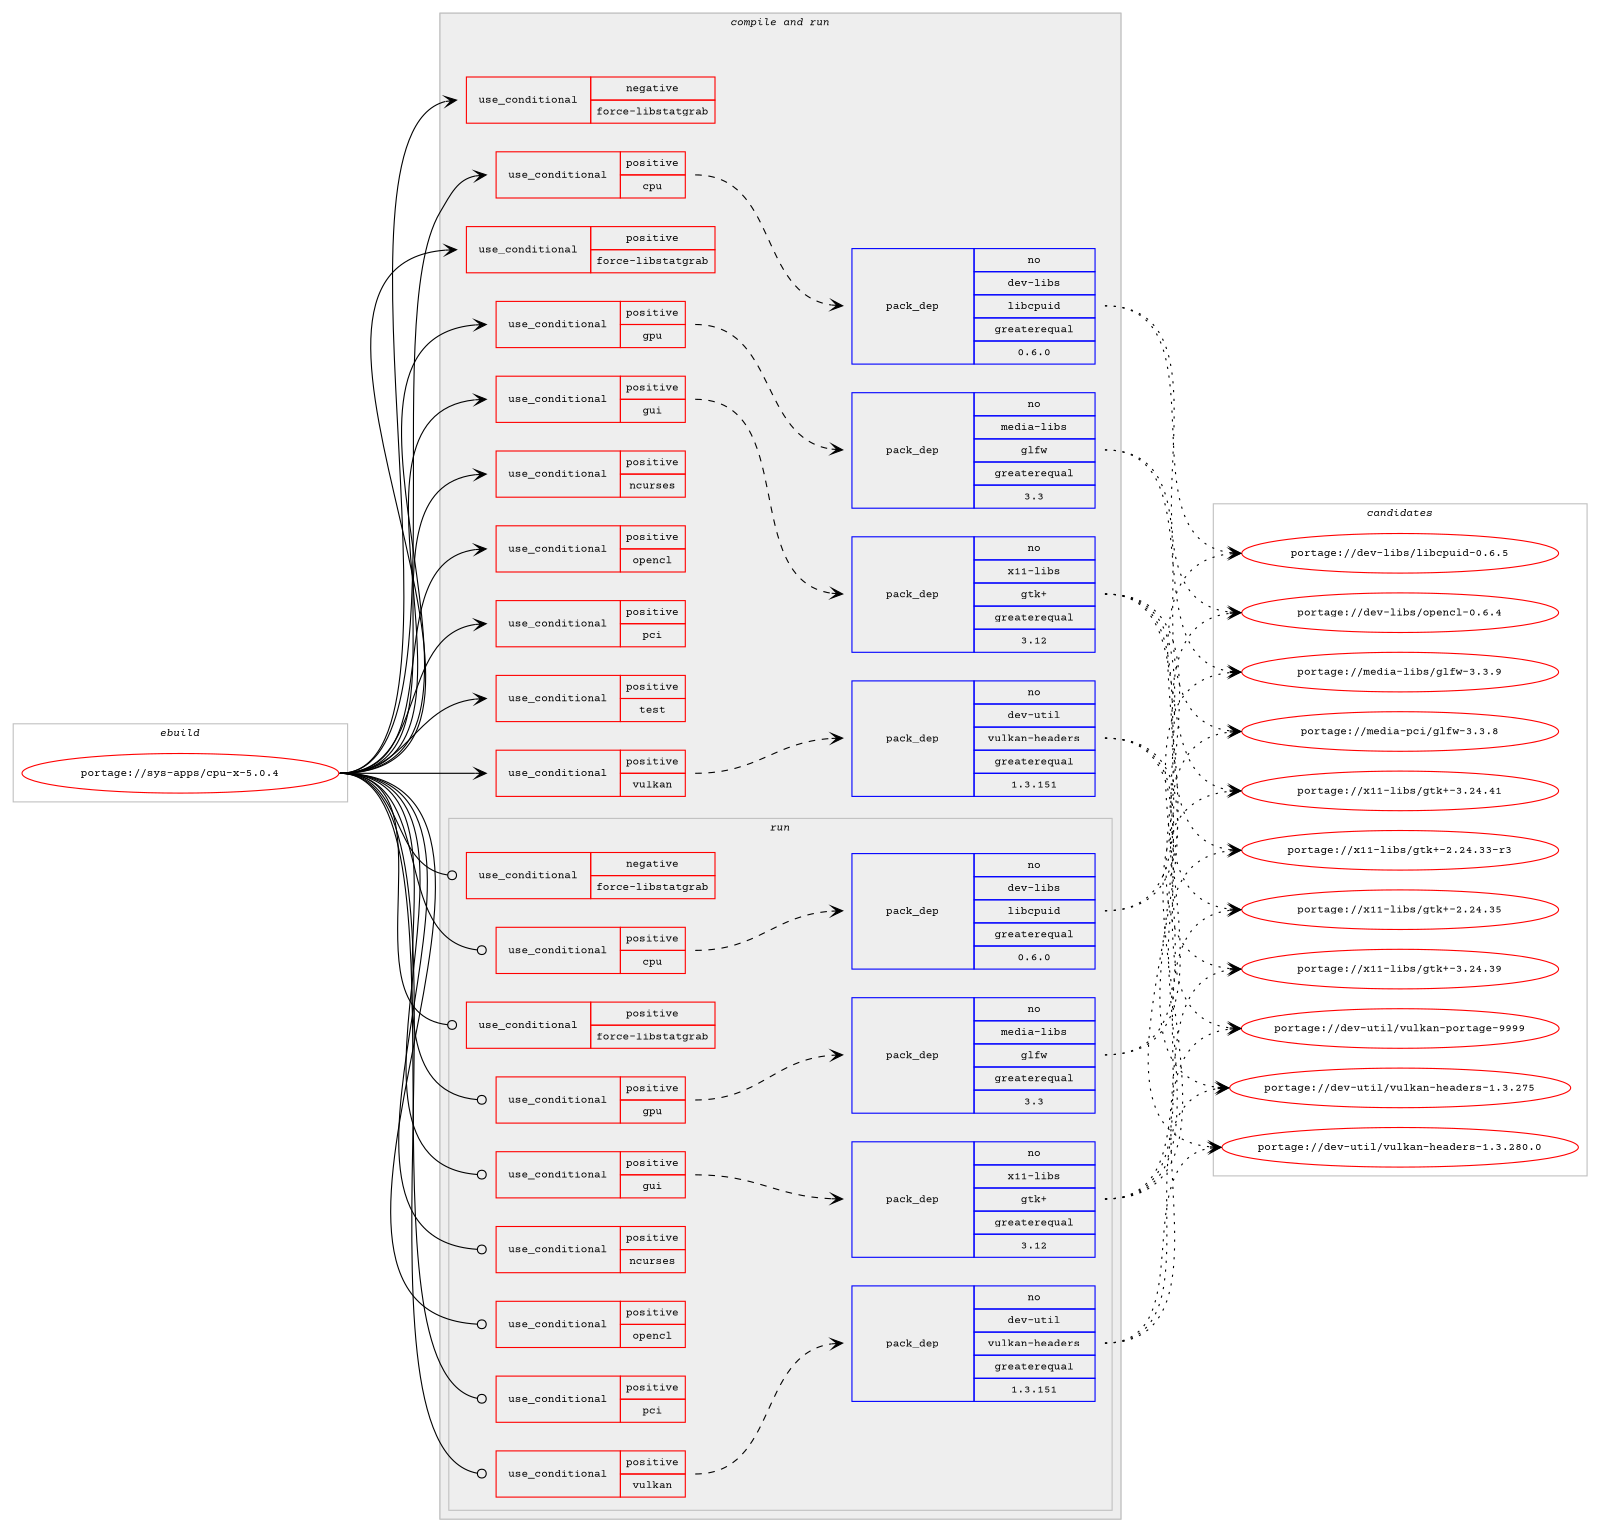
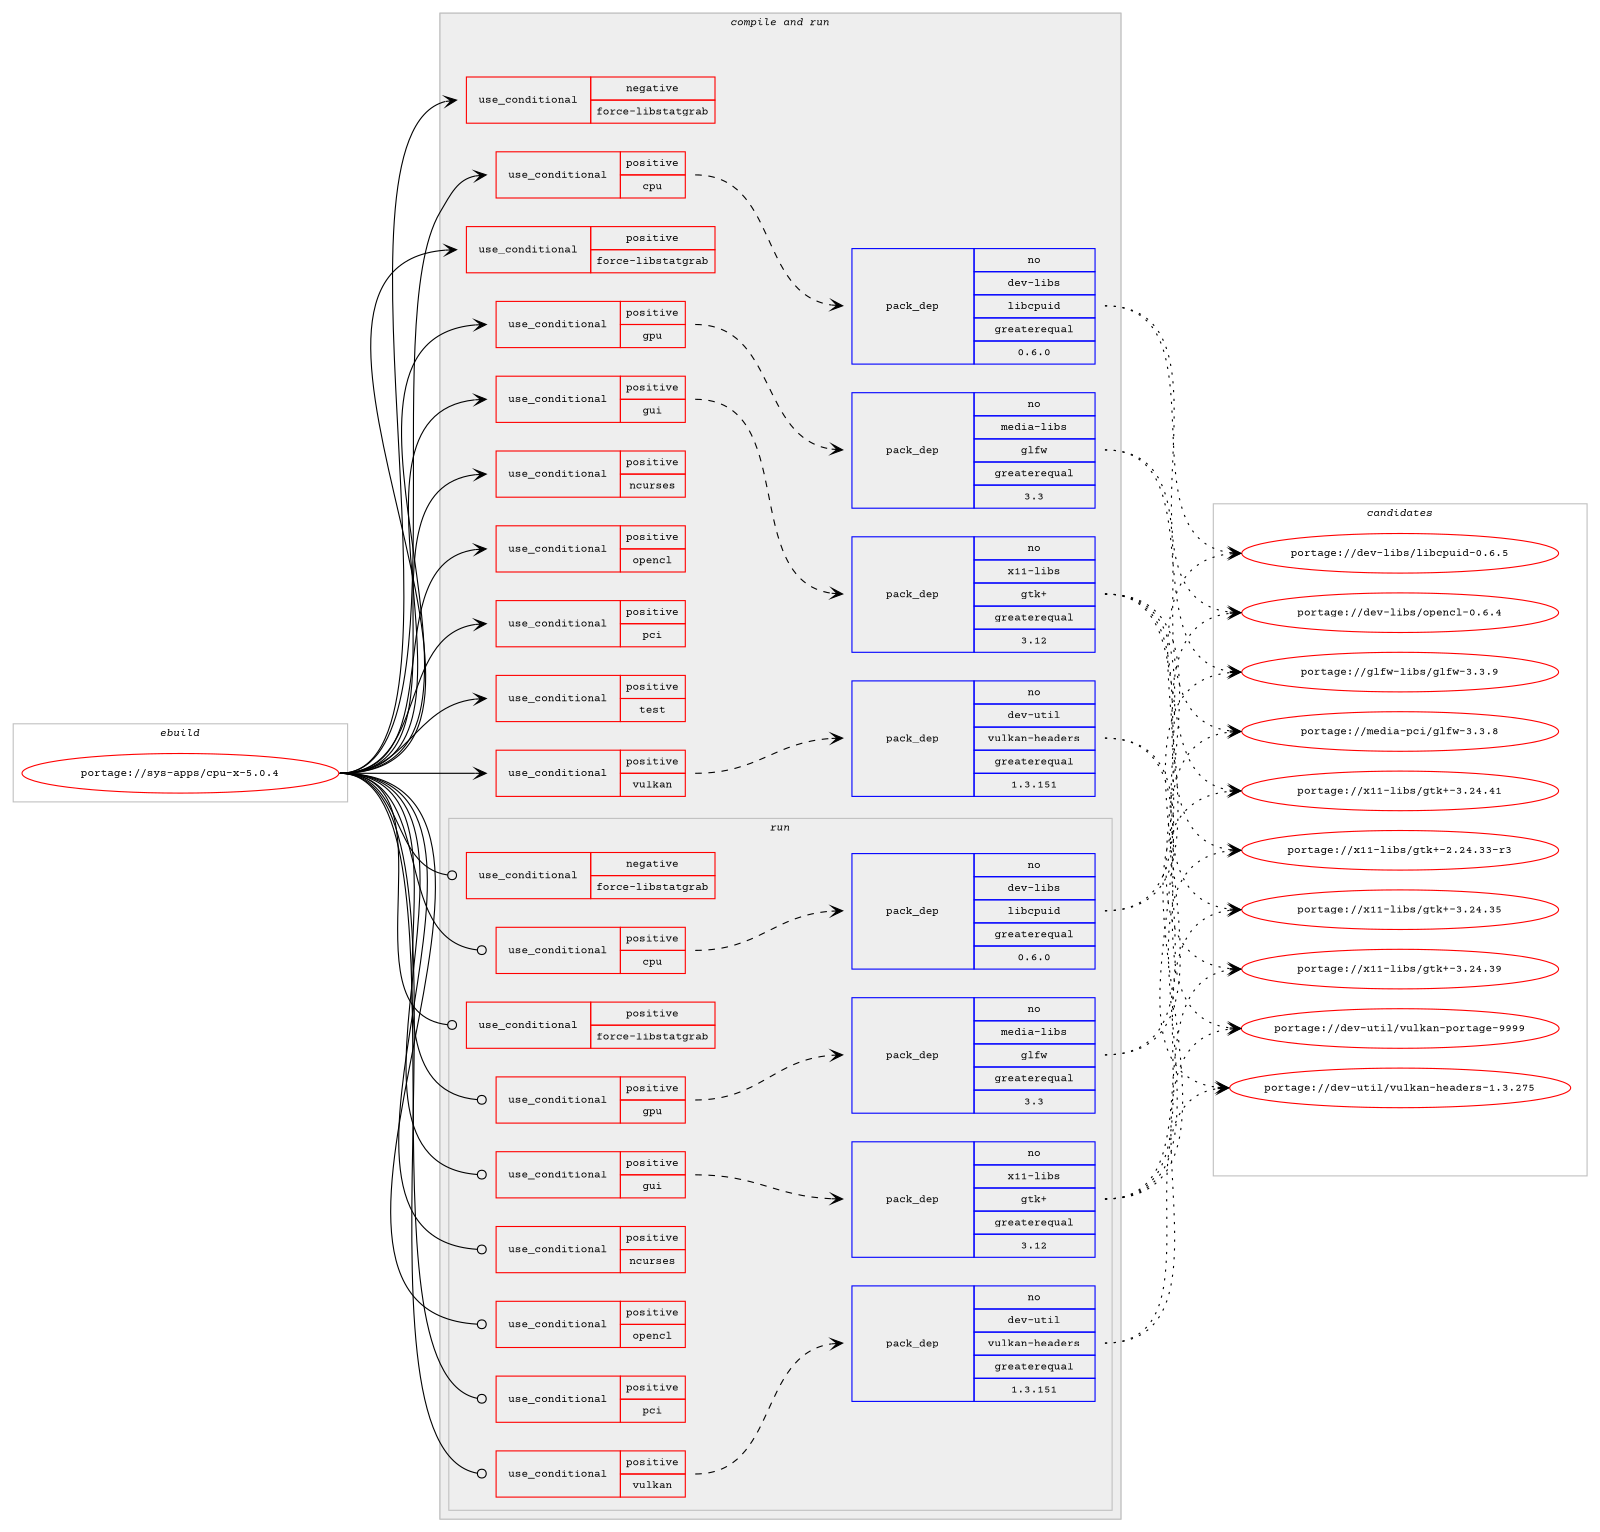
node "portage://media-libs/glfw-3.3.9": label "portage://media-libs/glfw-3.3.9" -> "portage://glfw-libs/glfw-3.3.9"
node "portage://x11-libs/gtk+-2.24.35": label "portage://x11-libs/gtk+-2.24.35" -> "portage://x11-libs/gtk+-3.24.35"
node "portage://dev-util/vulkan-headers-1.3.280.0": removed
